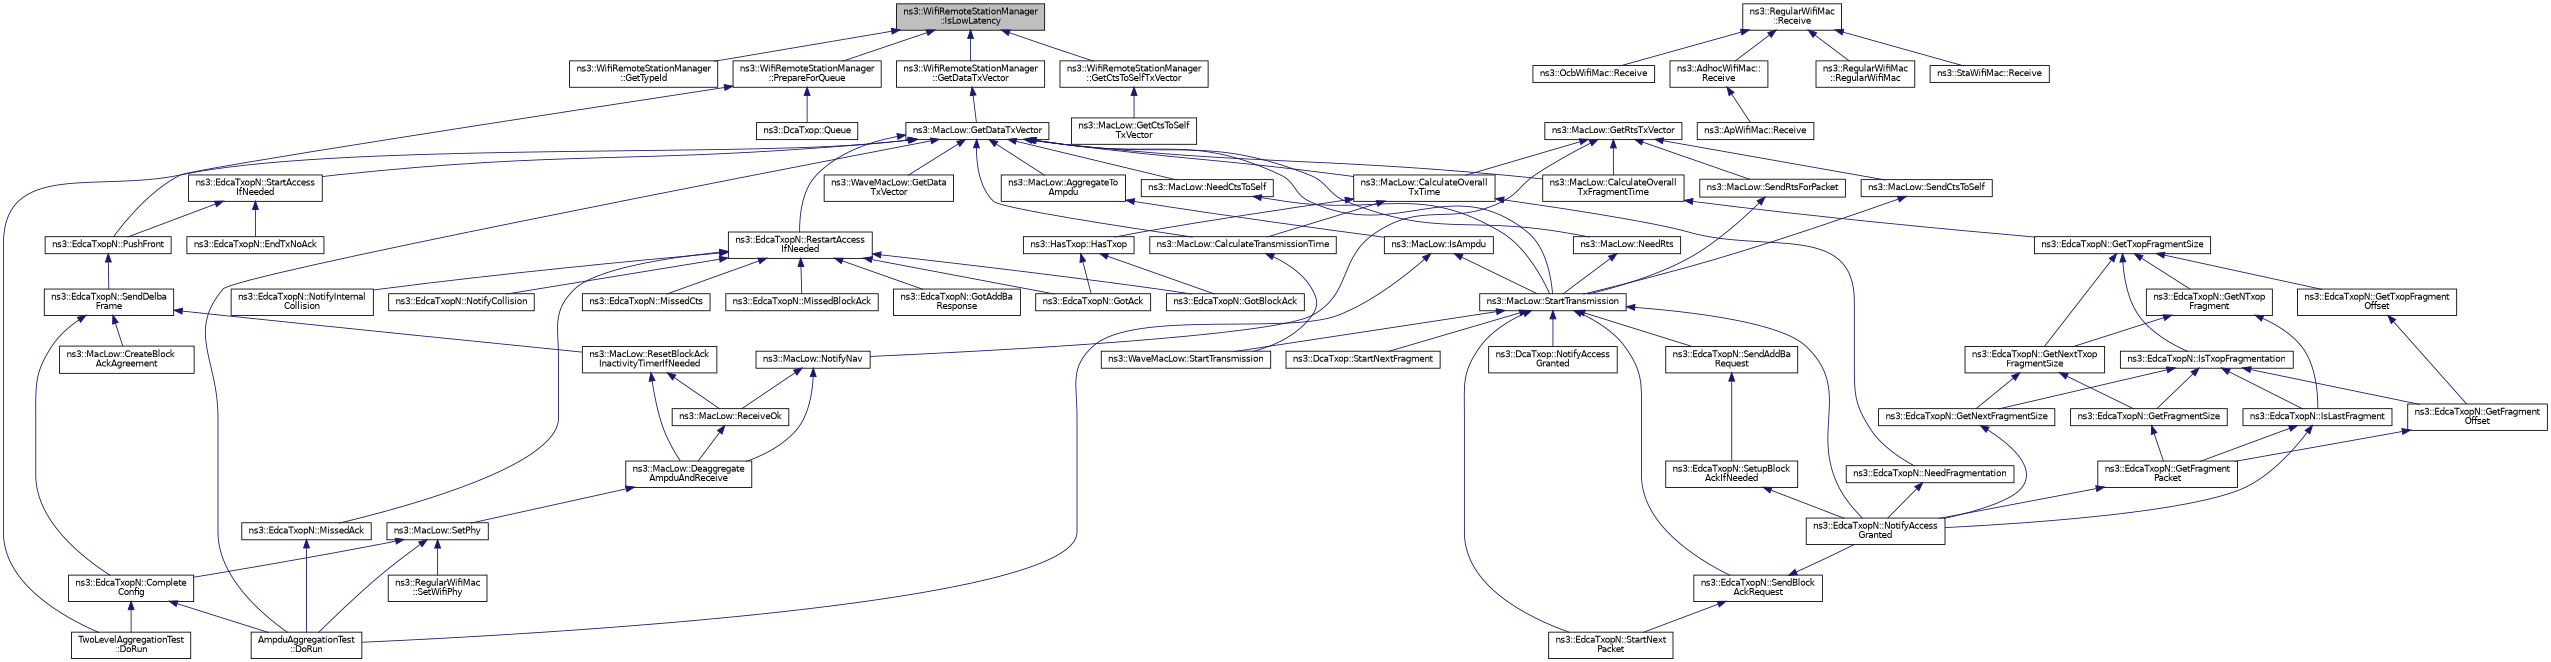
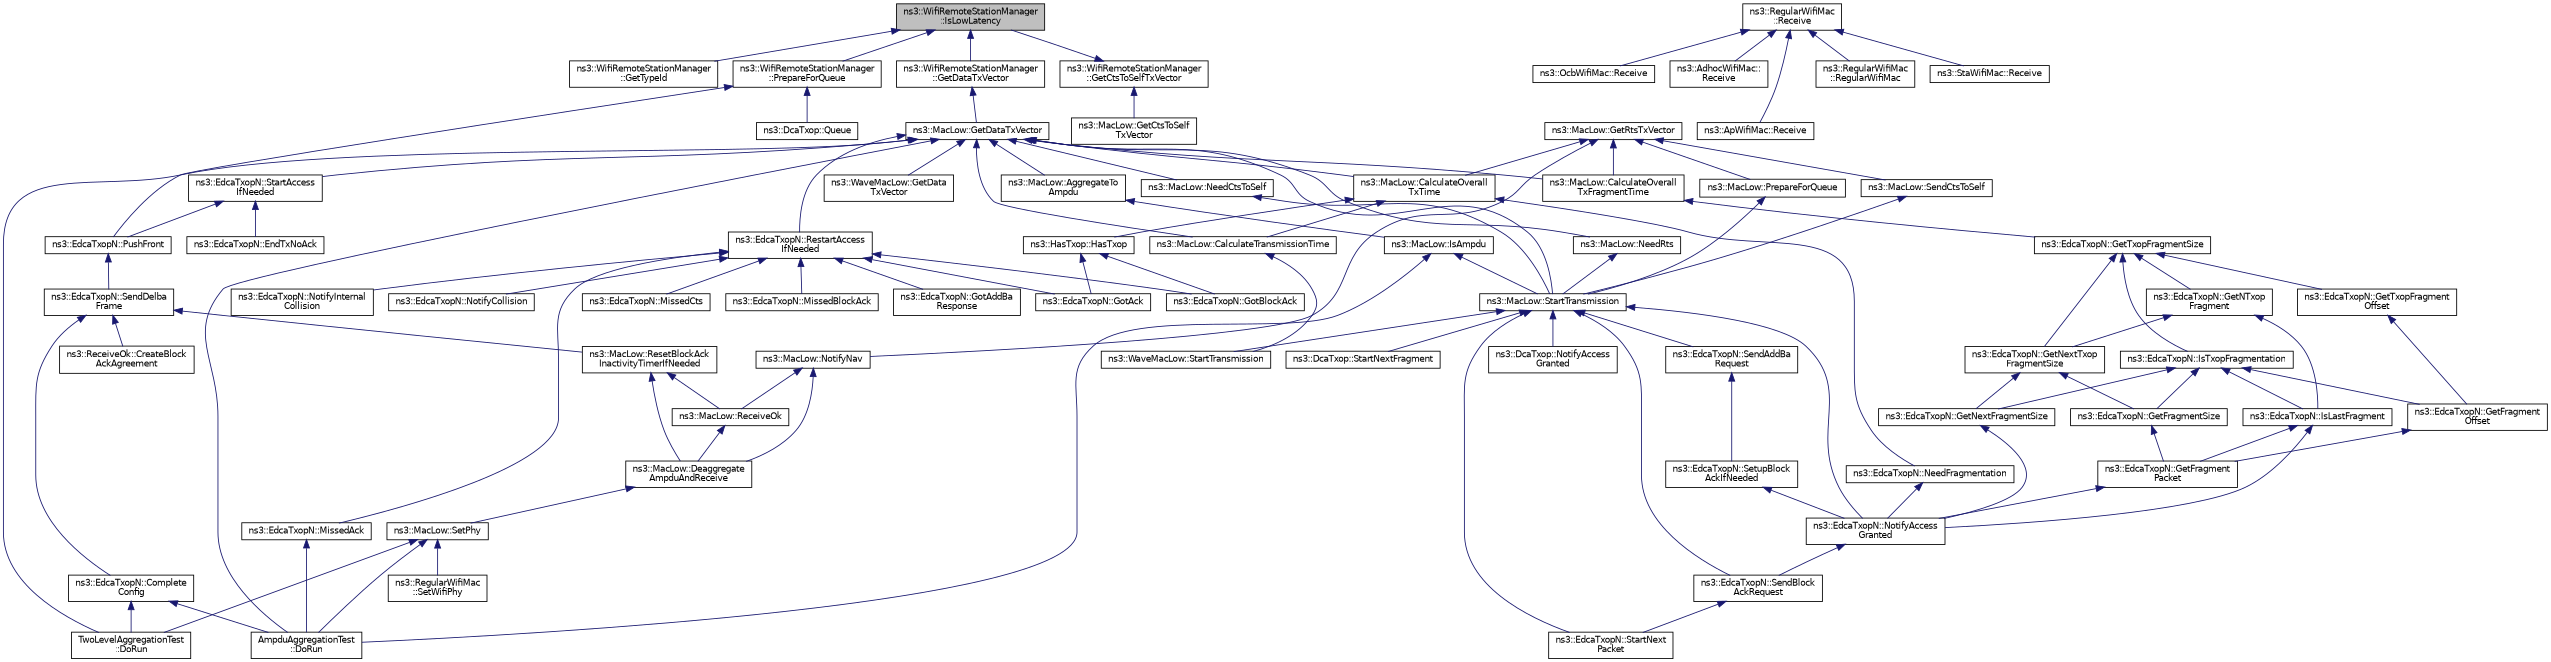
edge "ns3::WifiRemoteStationManager ::GetCtsToSelfTxVector" -> "ns3::WifiRemoteStationManager ::IsLowLatency": reversed
edge "ns3::ApWifiMac::Receive" -> "ns3::AdhocWifiMac:: Receive": now "ns3::ApWifiMac::Receive" -> "ns3::RegularWifiMac ::Receive"
node "ns3::MacLow::SendRtsForPacket": label "ns3::MacLow::SendRtsForPacket" -> "ns3::MacLow::PrepareForQueue"
node "ns3::MacLow::CreateBlock AckAgreement": label "ns3::MacLow::CreateBlock AckAgreement" -> "ns3::ReceiveOk::CreateBlock AckAgreement"
edge "ns3::EdcaTxopN::NotifyAccess Granted" -> "ns3::EdcaTxopN::SendBlock AckRequest": reversed
edge "ns3::EdcaTxopN::Complete Config" -> "ns3::MacLow::SetPhy": now "TwoLevelAggregationTest ::DoRun" -> "ns3::MacLow::SetPhy"
